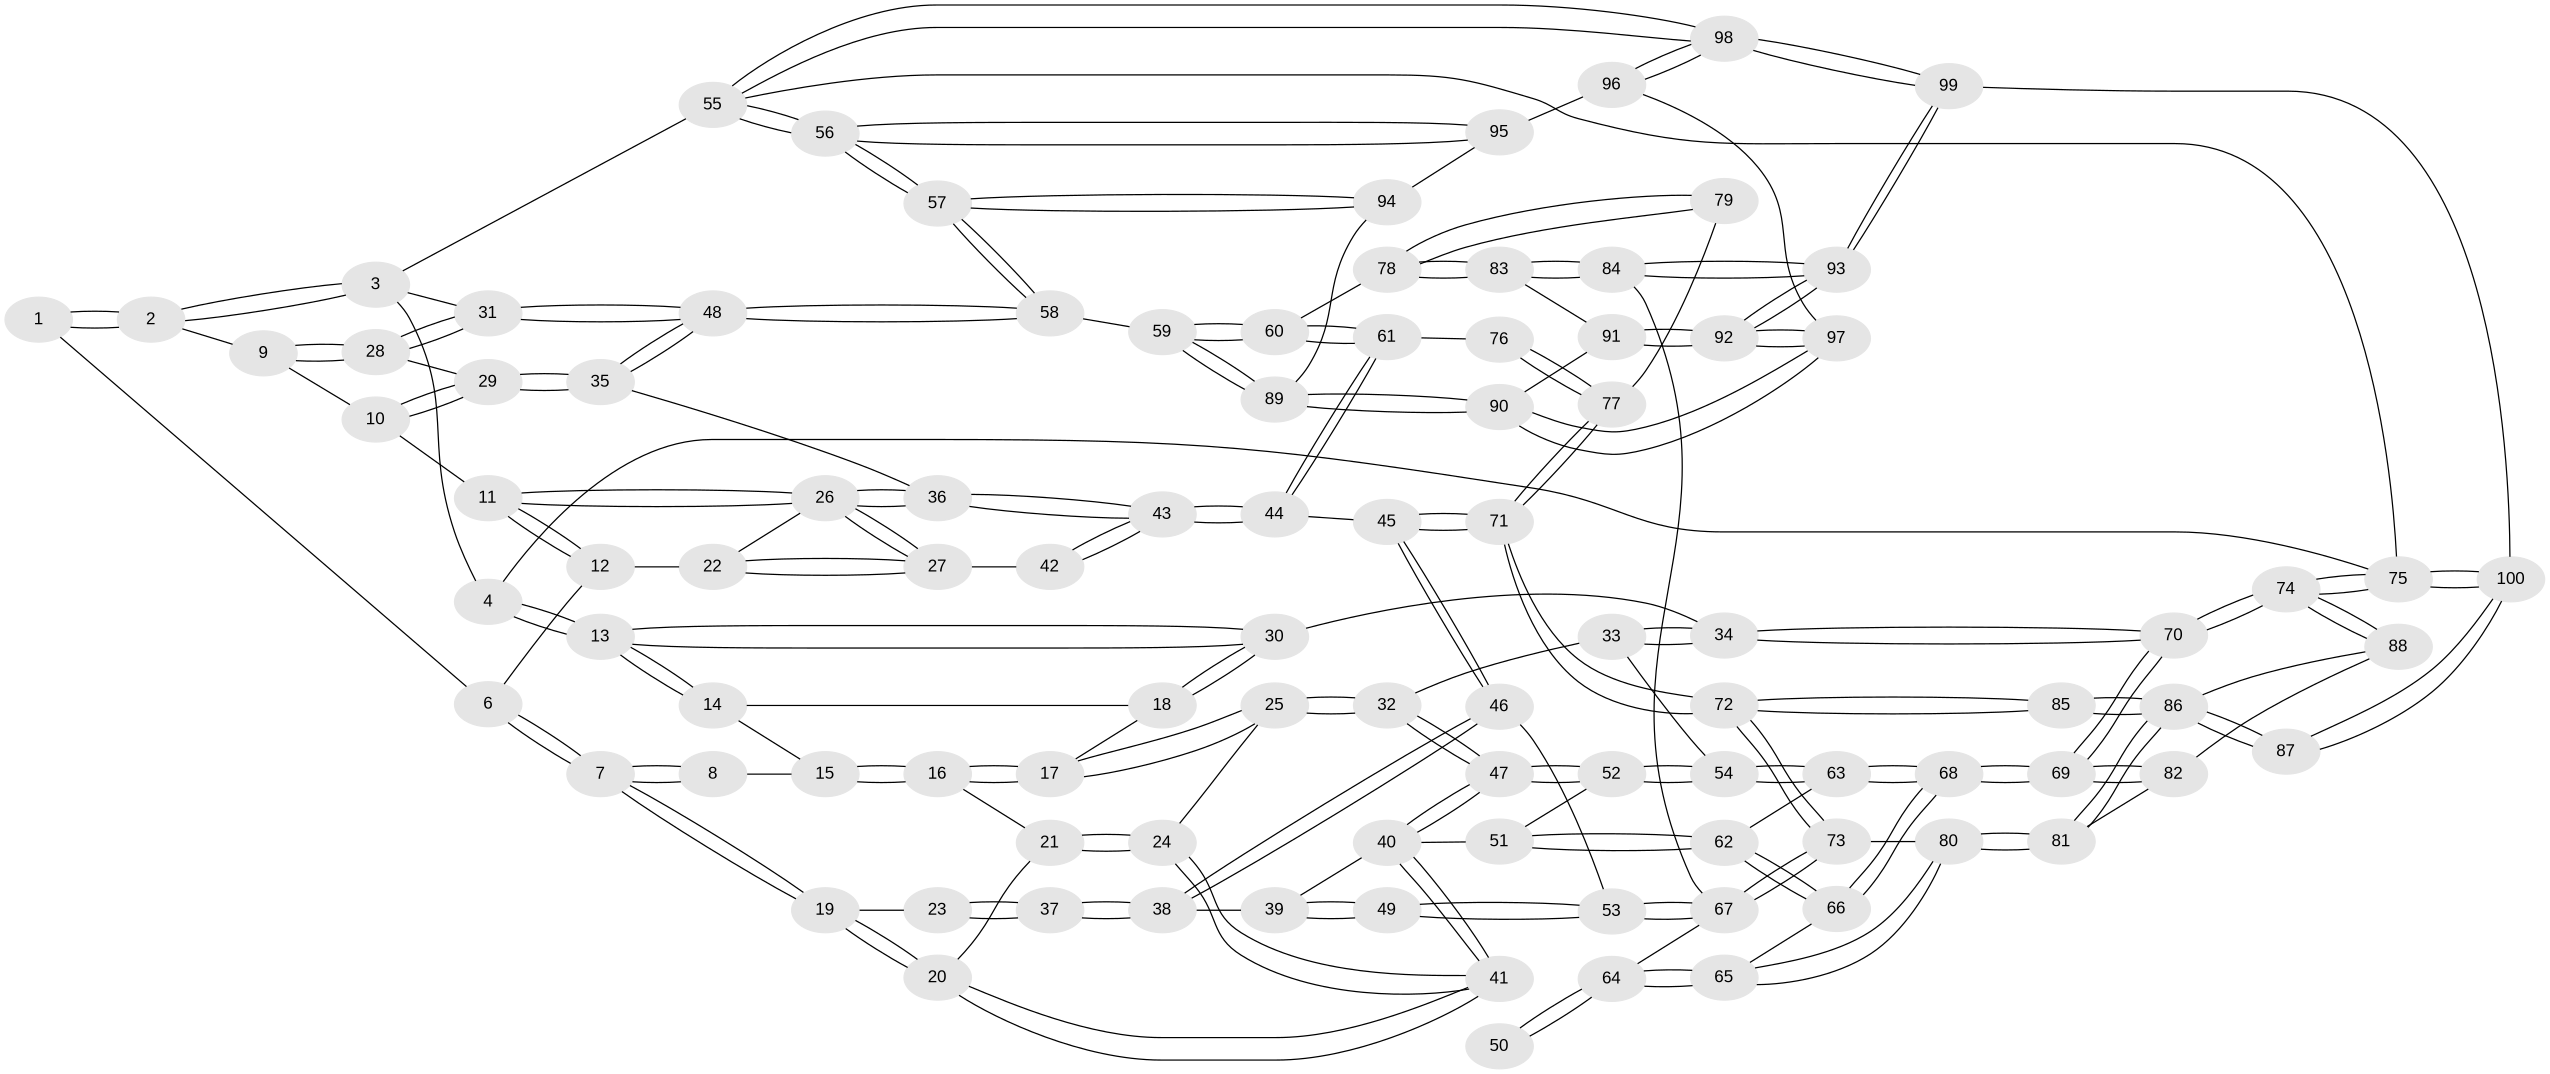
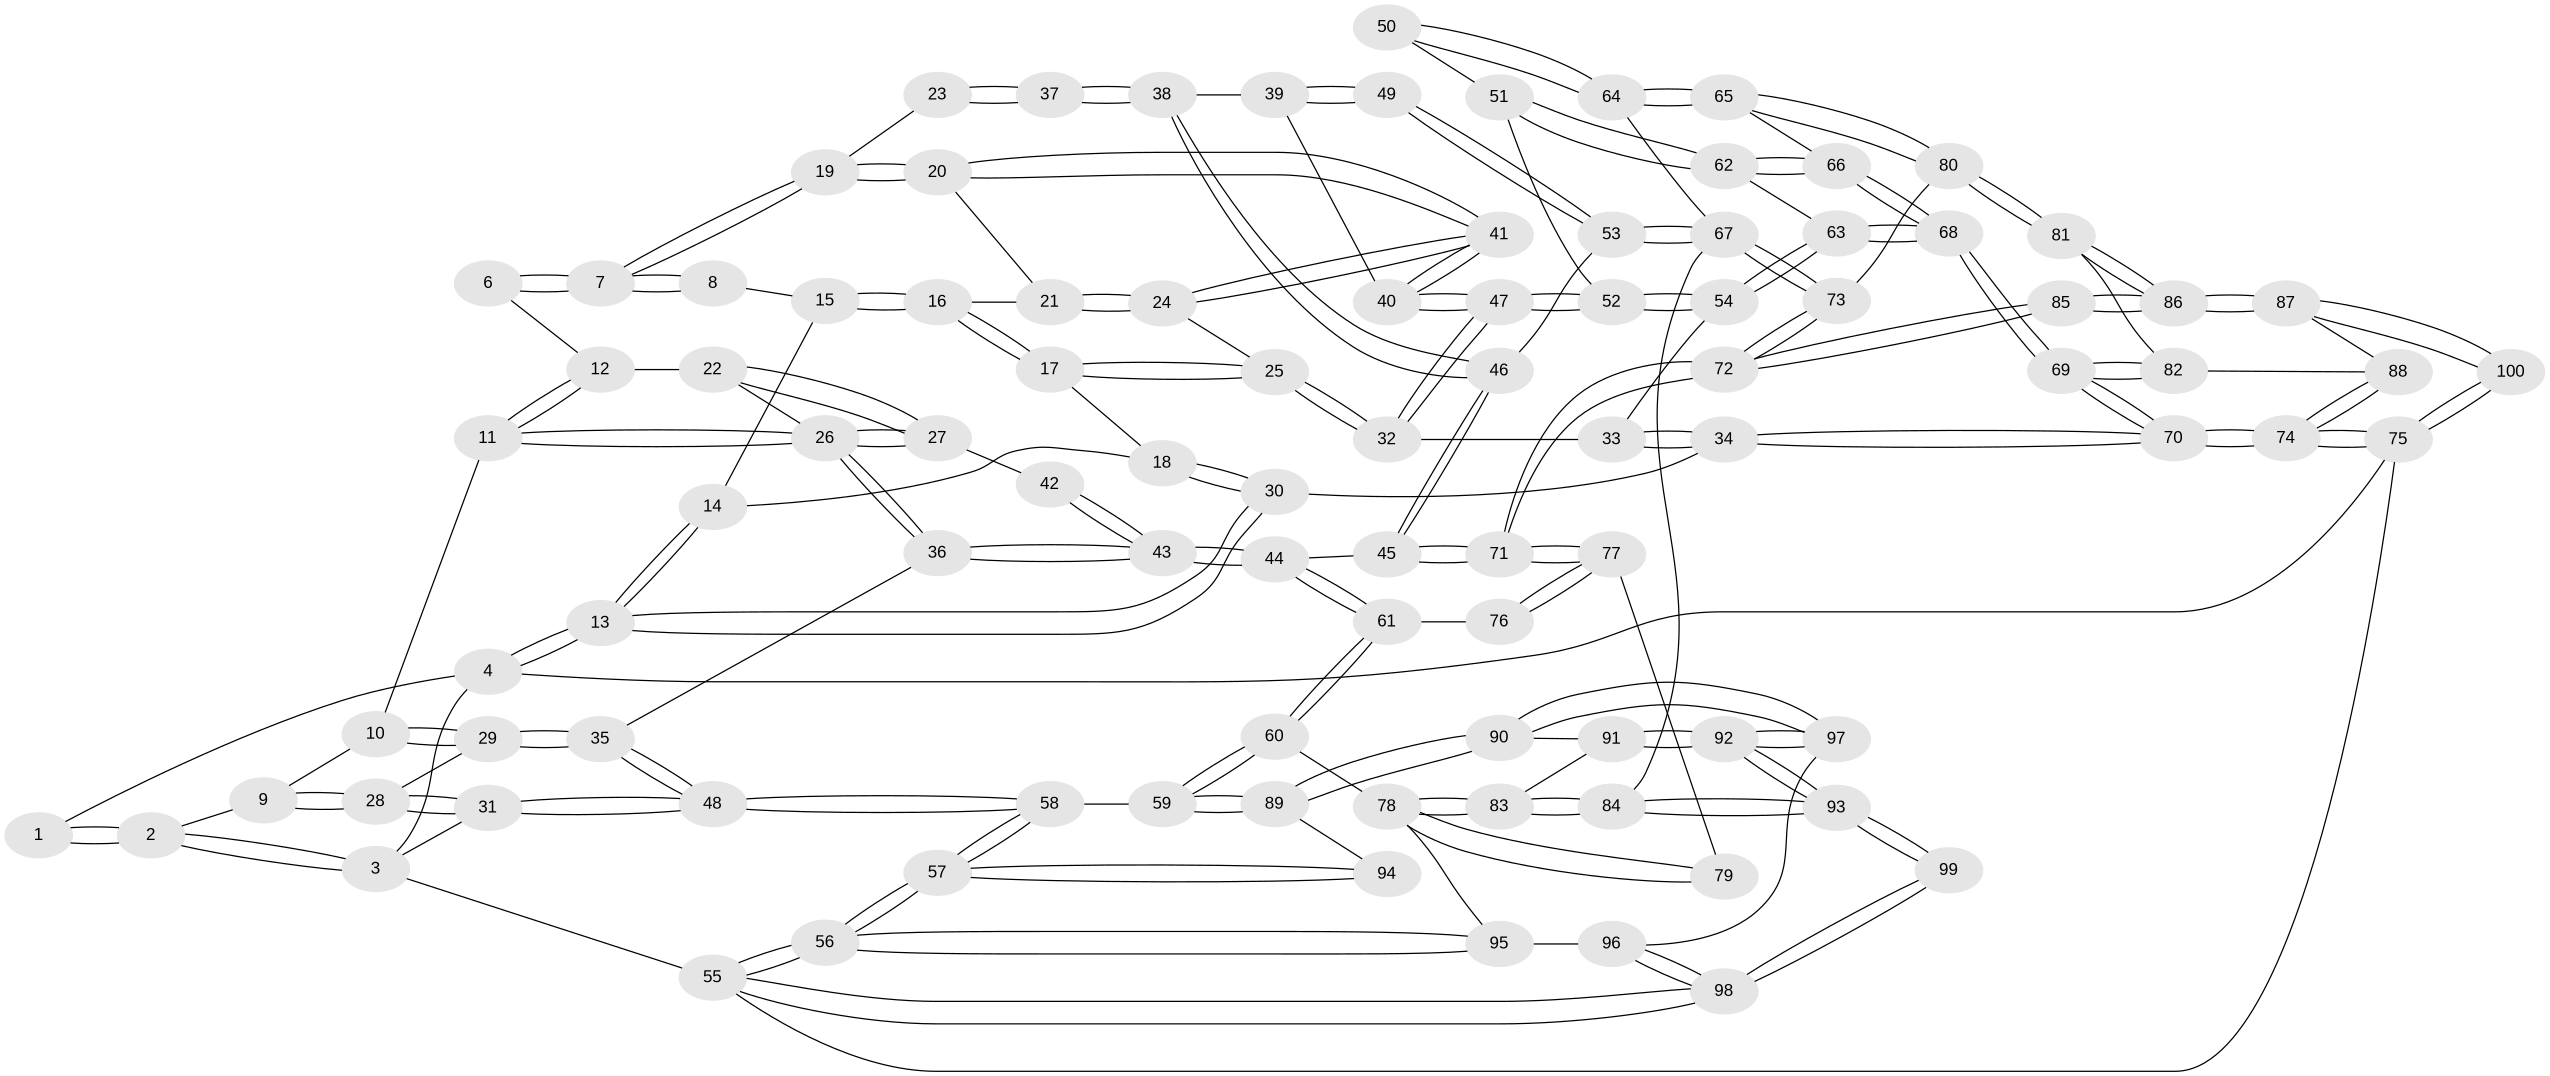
edge "99" -- "100": removed
edge "95" -- "94": now "95" -- "78"
edge "1" -- "6": now "1" -- "4"
edge "88" -- "86": now "88" -- "87"
edge "51" -- "40": now "51" -- "50"
